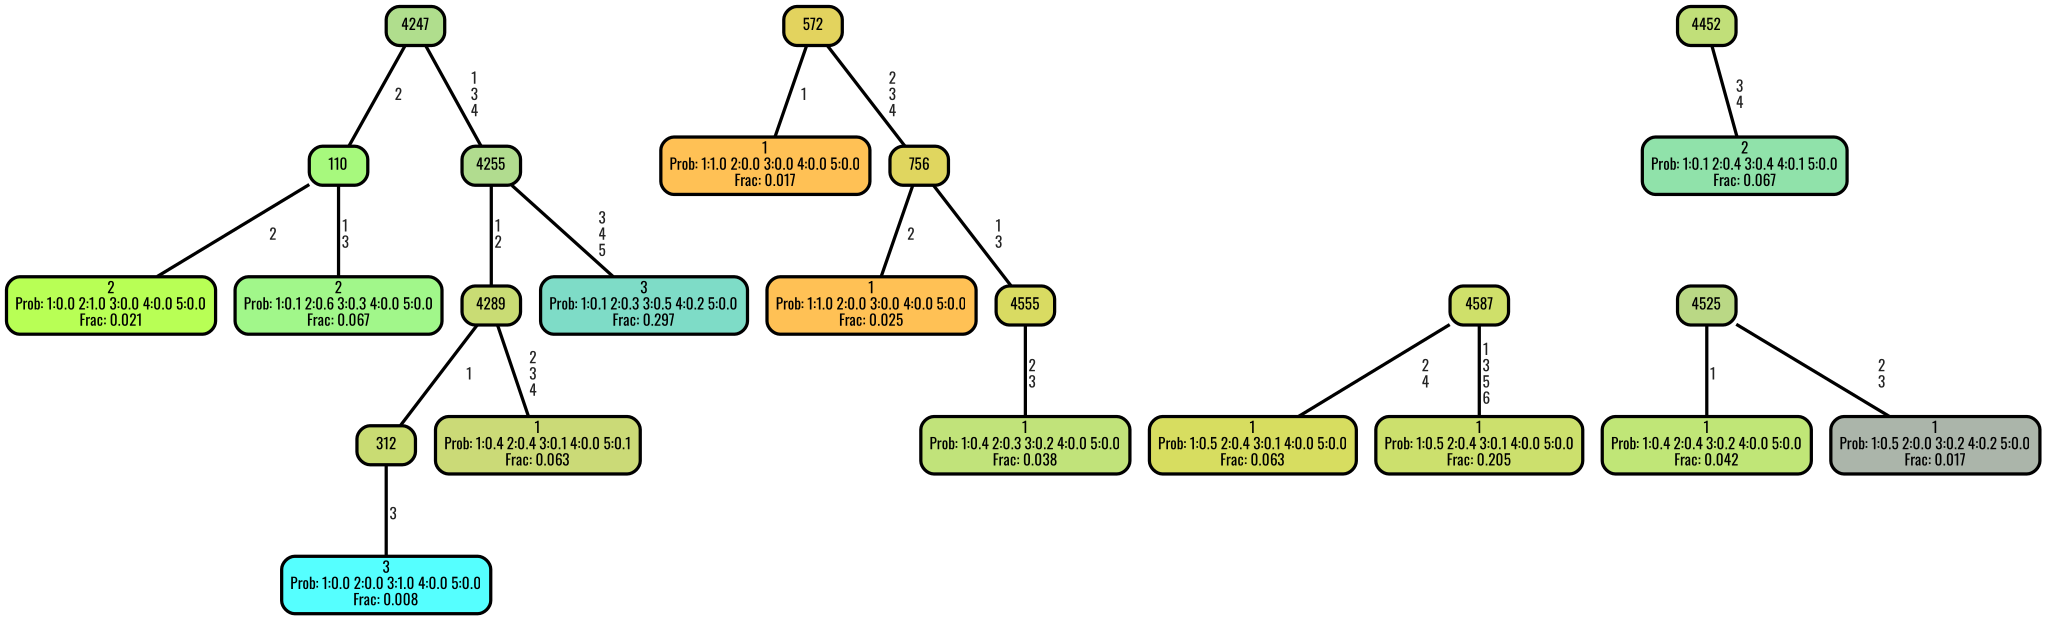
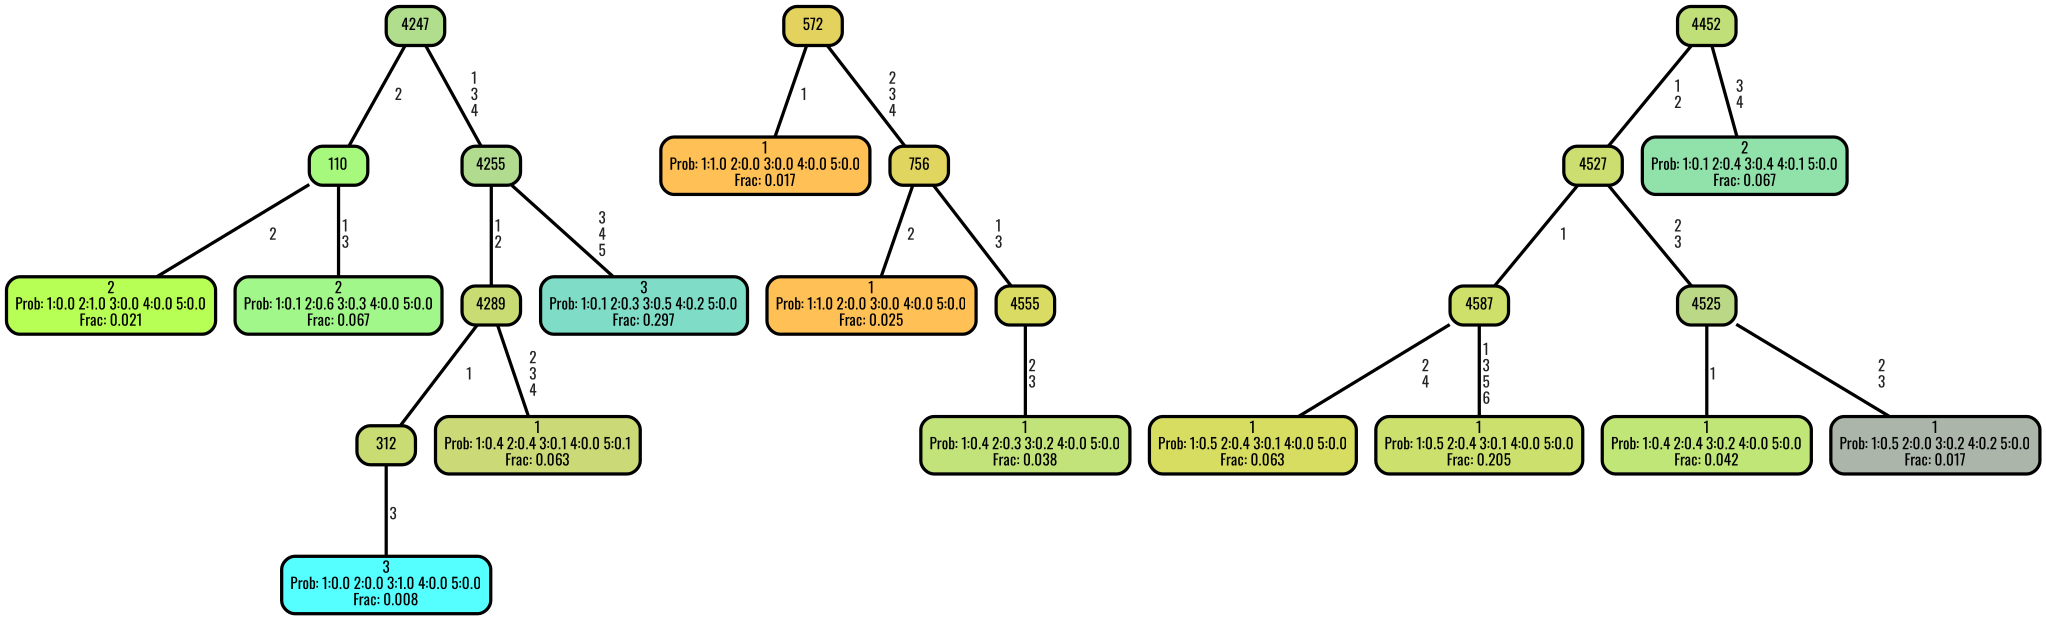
node "4527": added
